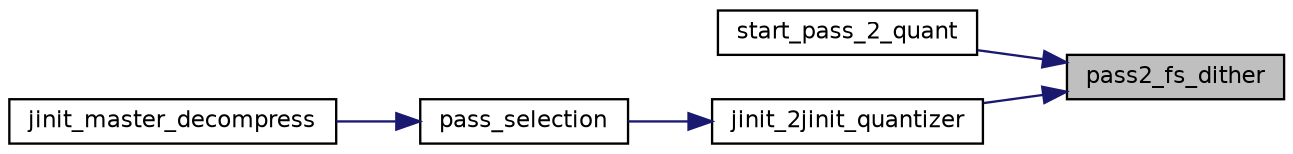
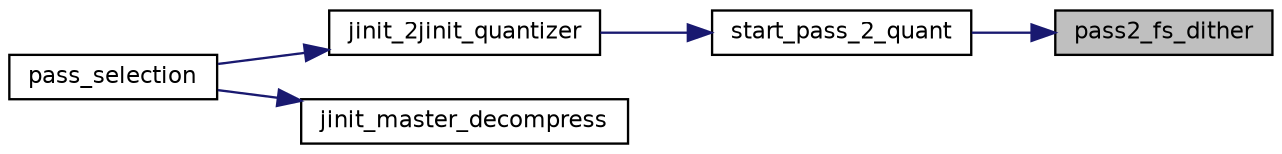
edge "jinit_2jinit_quantizer" -> "pass2_fs_dither": now "jinit_2jinit_quantizer" -> "start_pass_2_quant"
edge "jinit_master_decompress" -> "pass_selection": reversed
